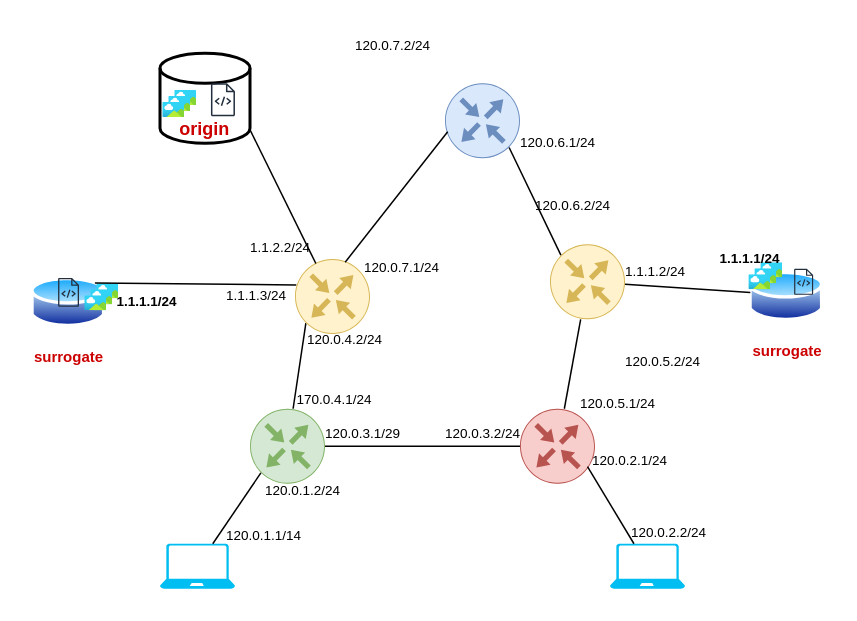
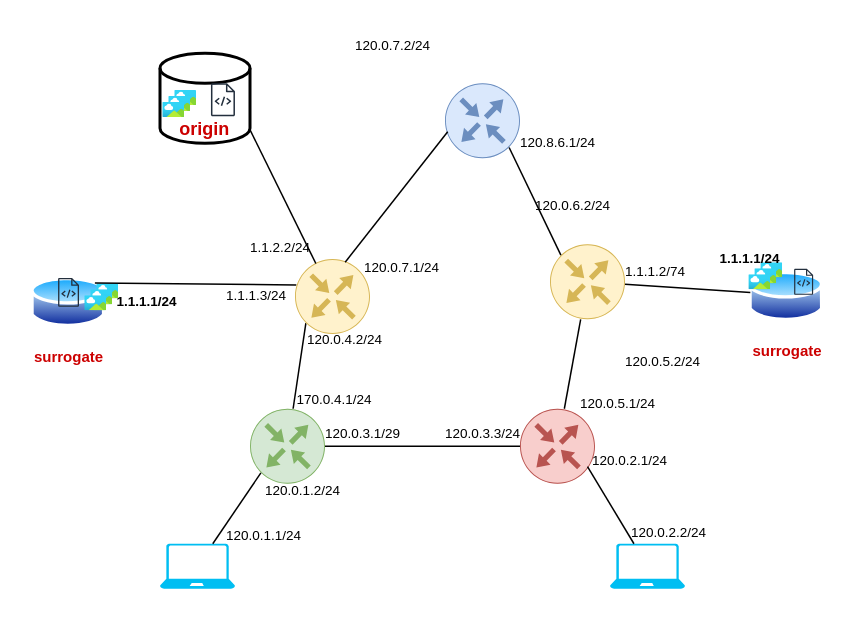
node "120.0.6.1/24": label "120.0.6.1/24" -> "120.8.6.1/24"
node "1.1.1.2/24": label "1.1.1.2/24" -> "1.1.1.2/74"
node "120.0.3.2/24": label "120.0.3.2/24" -> "120.0.3.3/24"
node "120.0.1.1/14": label "120.0.1.1/14" -> "120.0.1.1/24"
